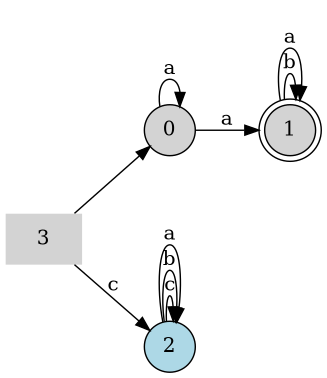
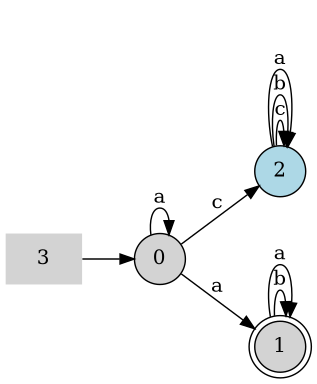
edge "3" -> "2": now "0" -> "2"
